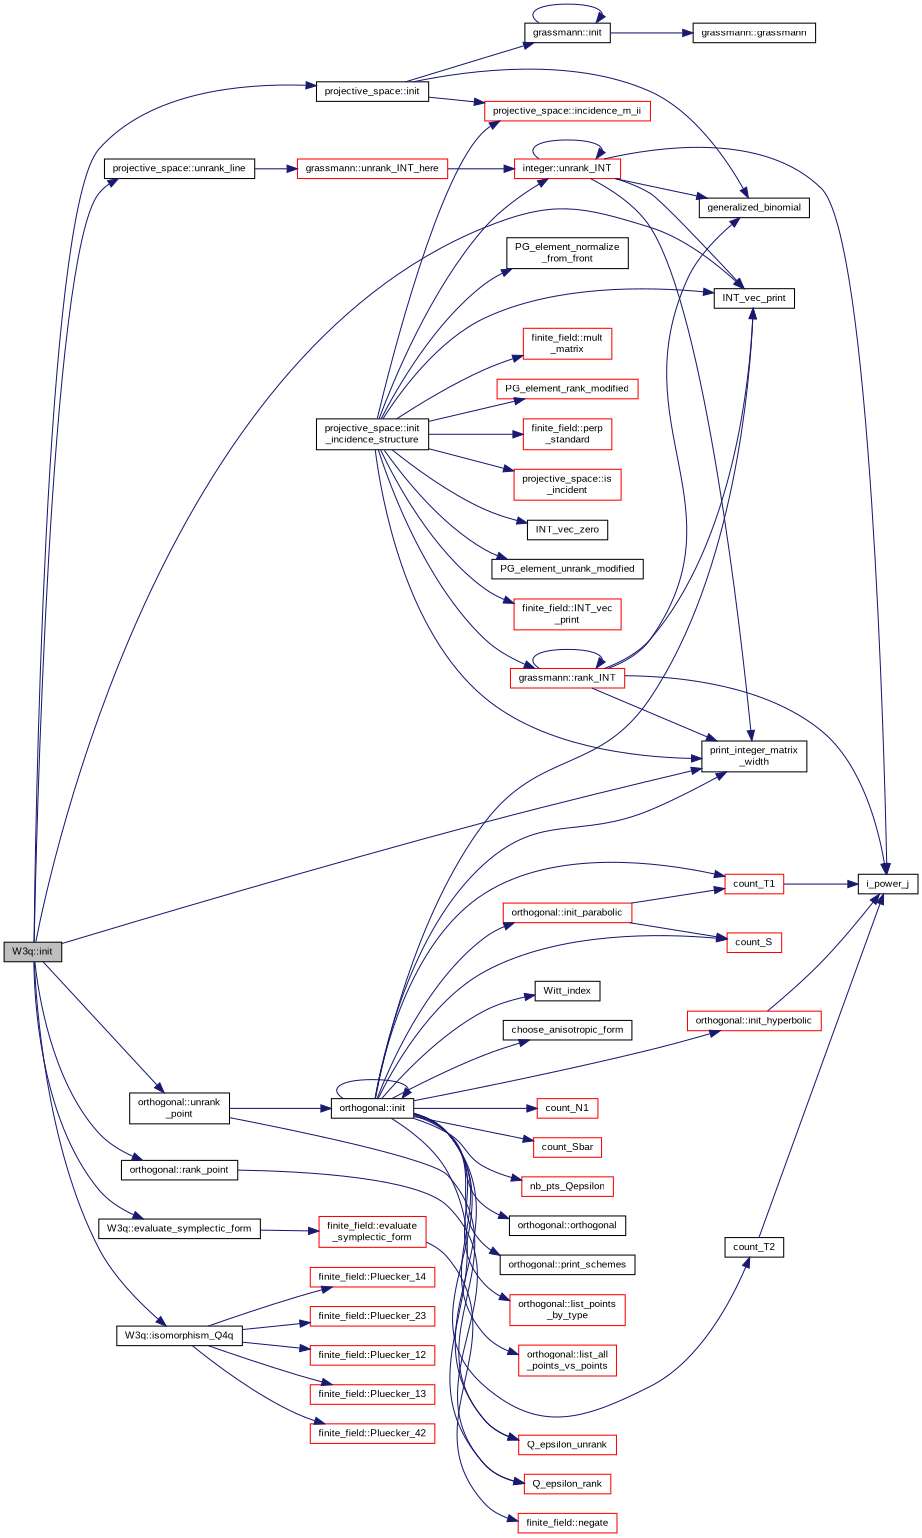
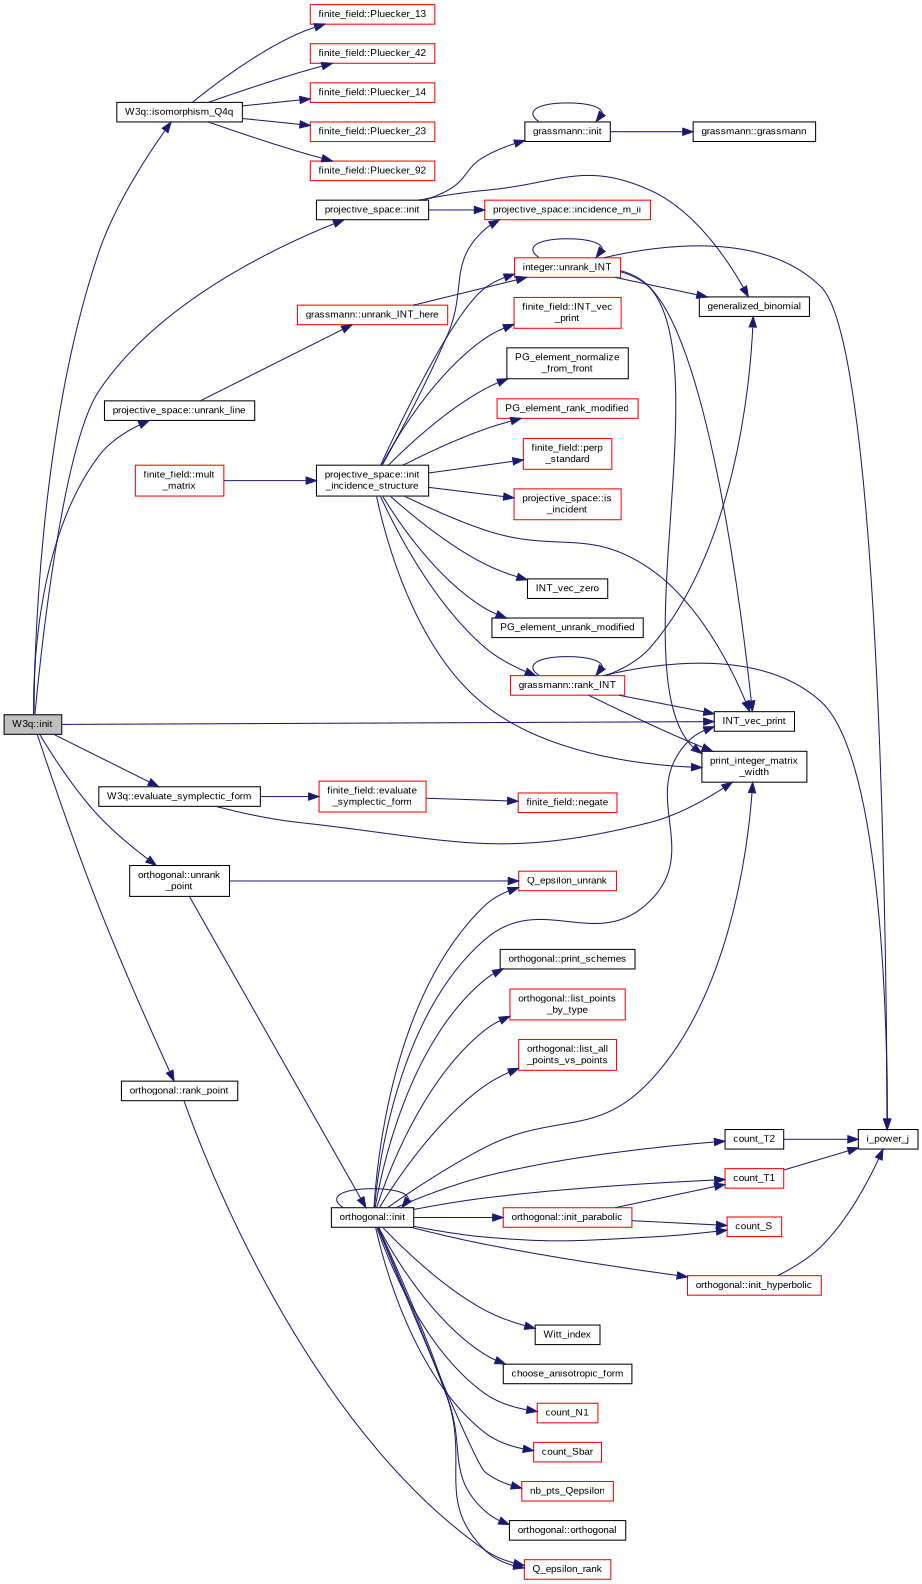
edge "projective_space::init _incidence_structure" -> "finite_field::mult _matrix": reversed
edge "W3q::init" -> "print_integer_matrix _width": now "W3q::evaluate_symplectic_form" -> "print_integer_matrix _width"
node "finite_field::Pluecker_12": label "finite_field::Pluecker_12" -> "finite_field::Pluecker_92"
